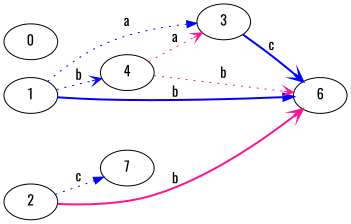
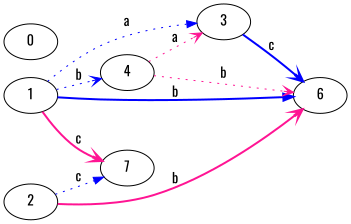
edge "1" -> "7": added, label "c"
